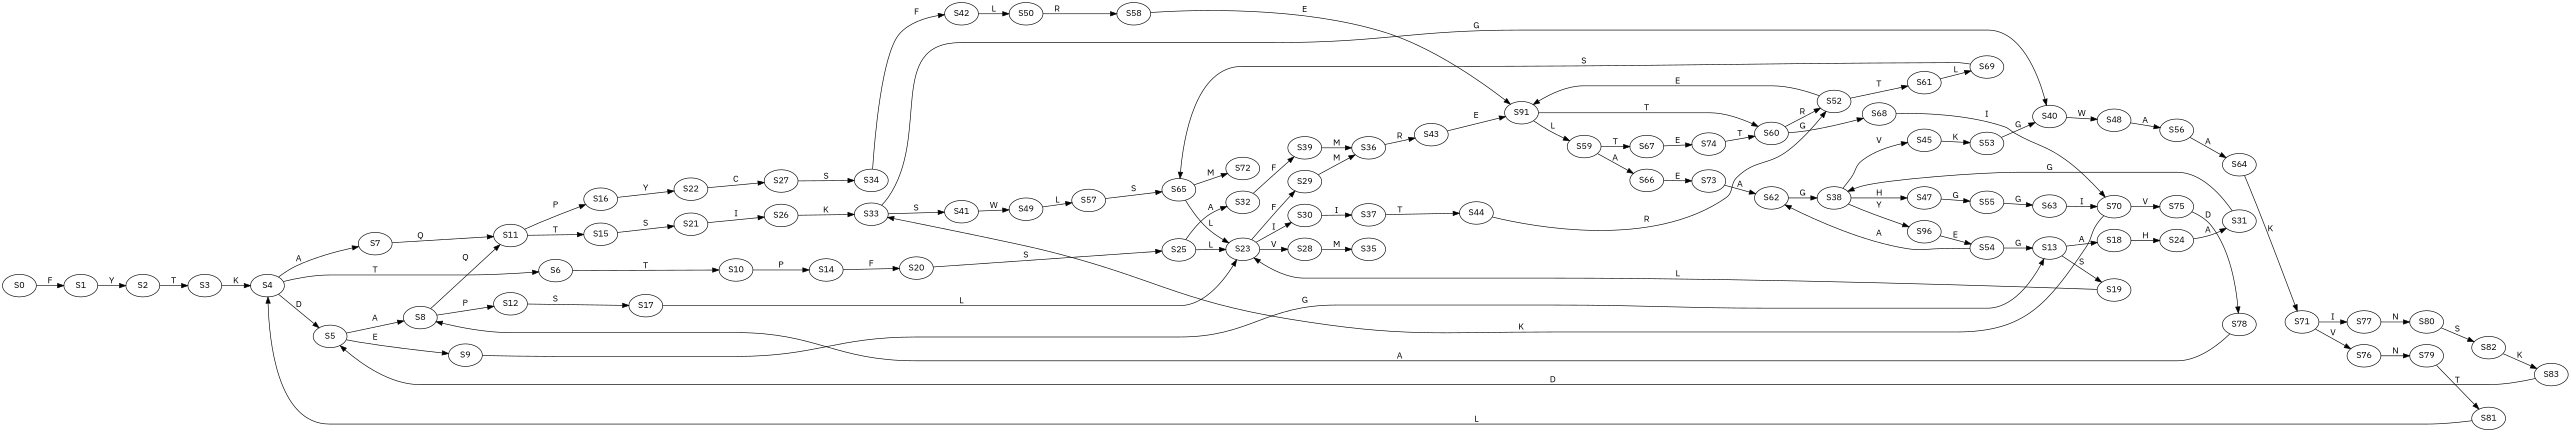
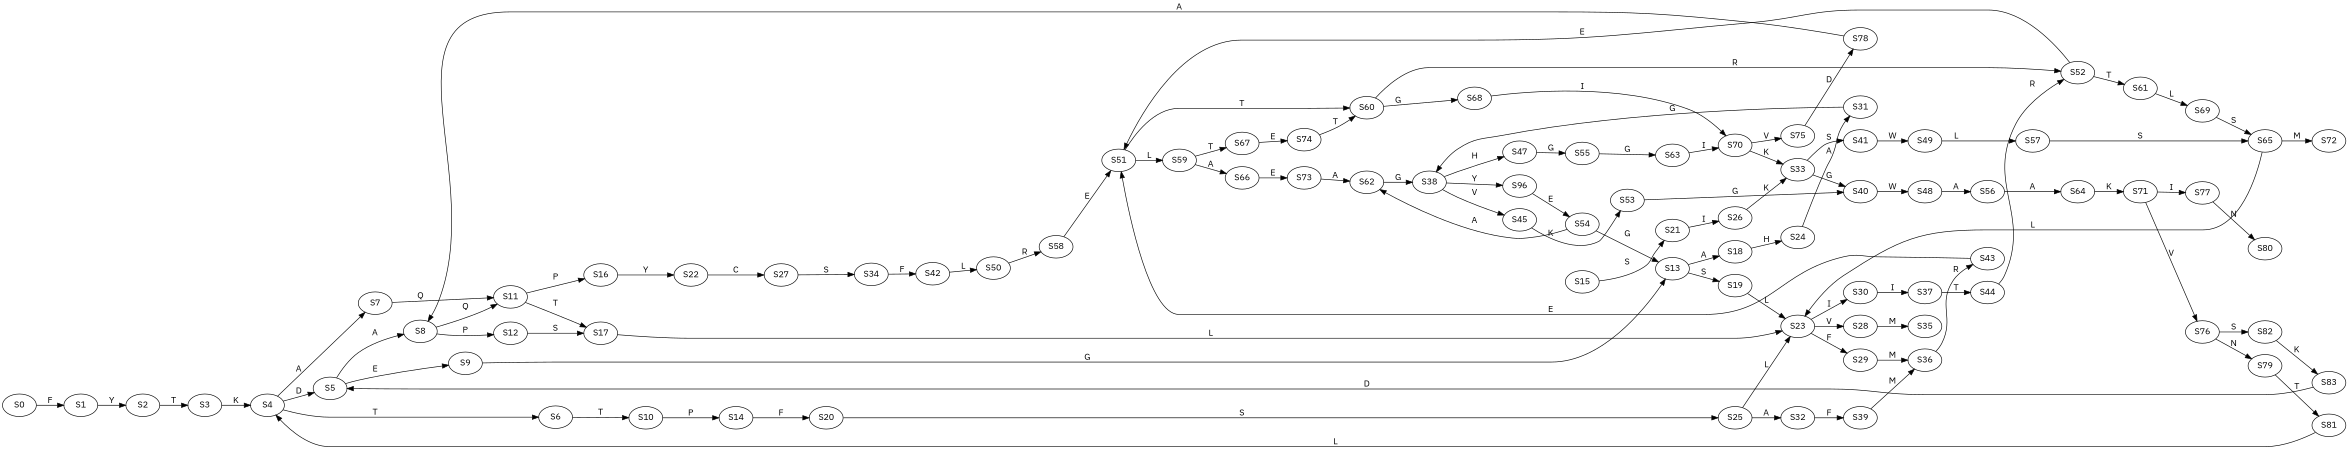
node "S91": label "S91" -> "S51"
edge "S11" -> "S15": now "S11" -> "S17"
edge "S80" -> "S82": now "S76" -> "S82"
